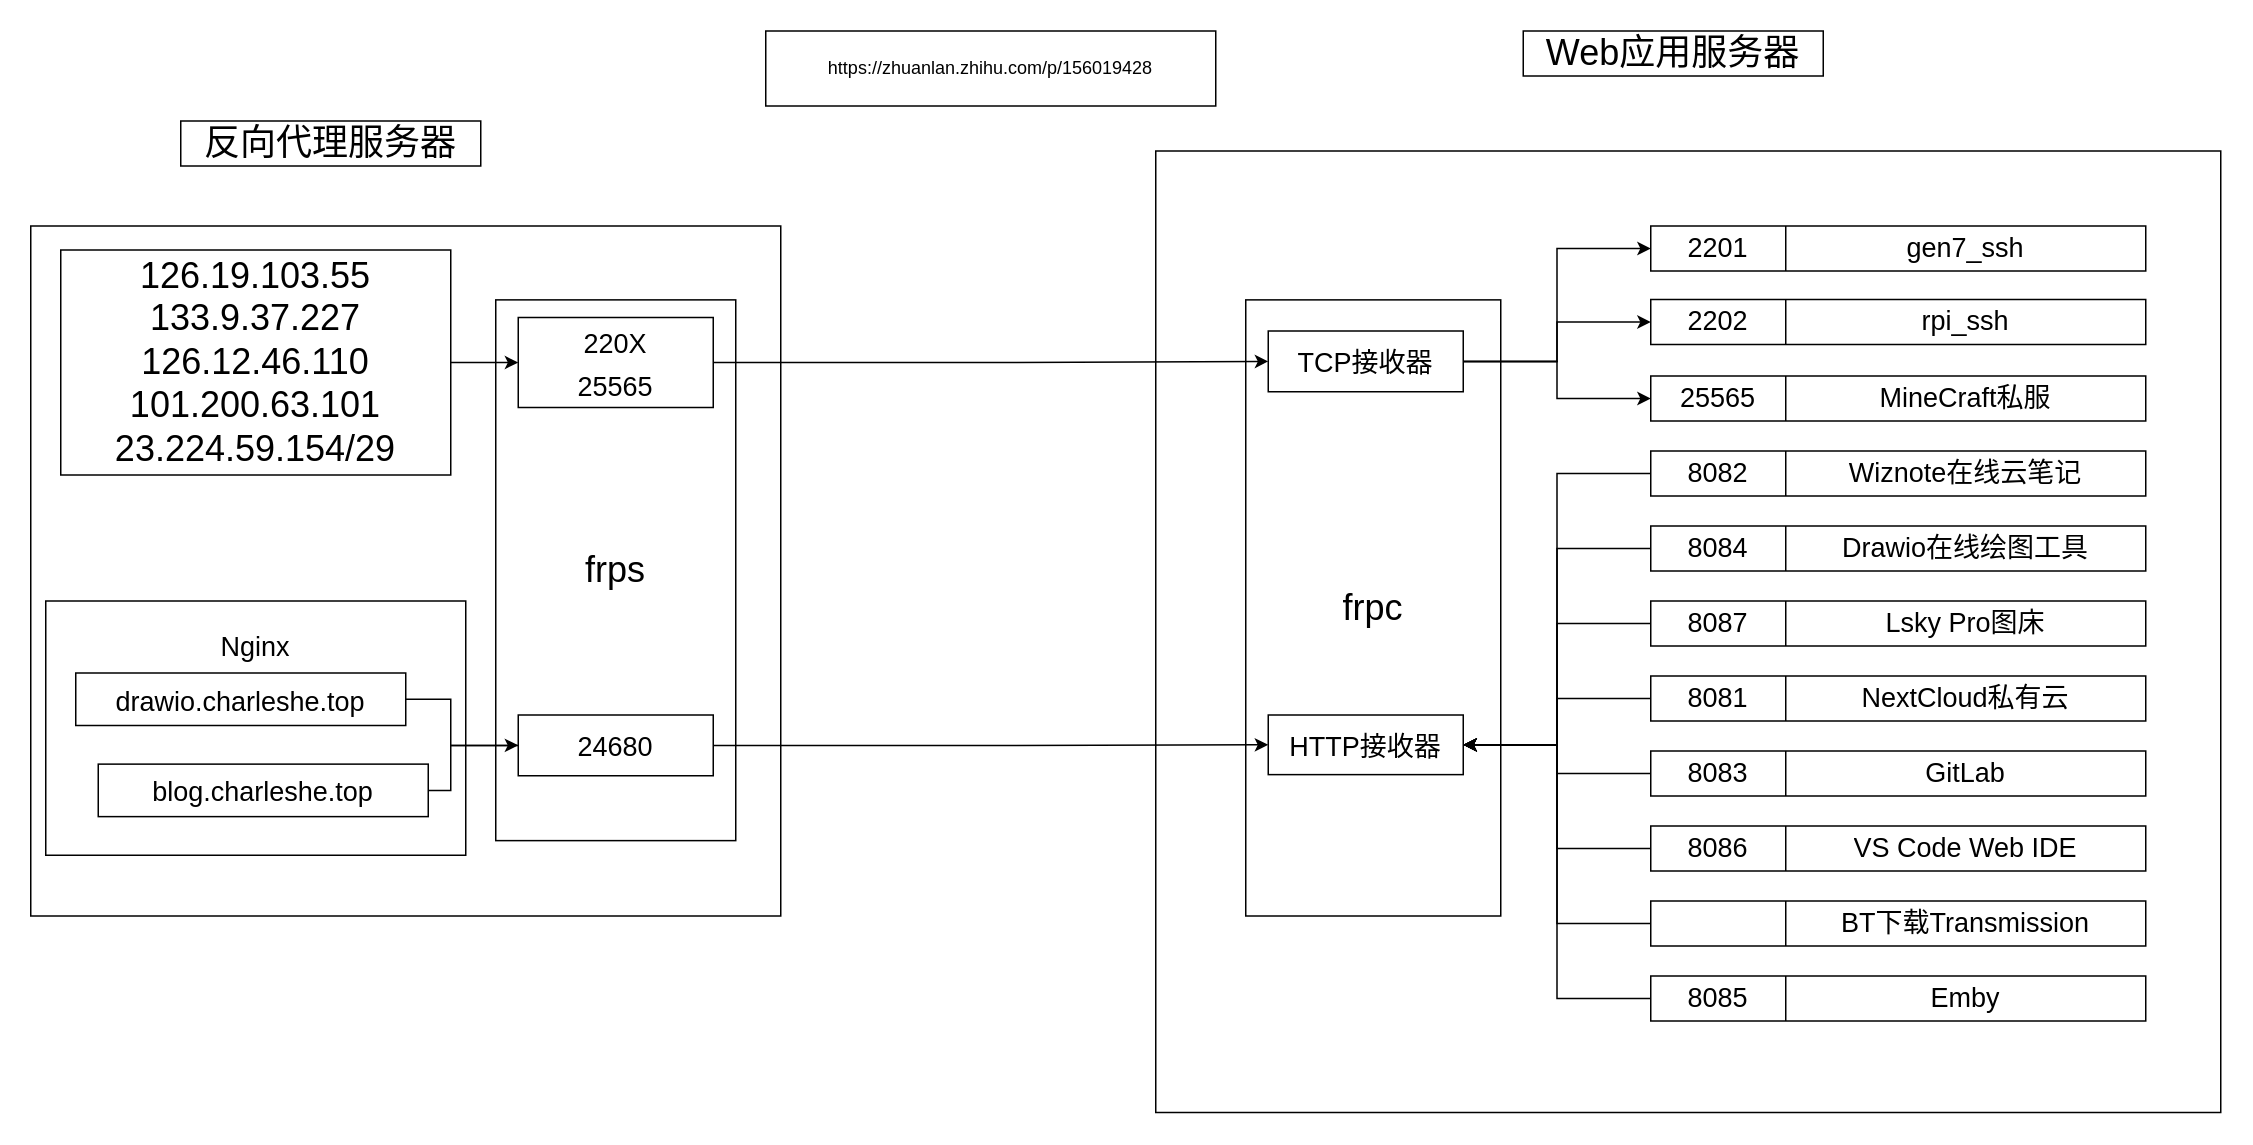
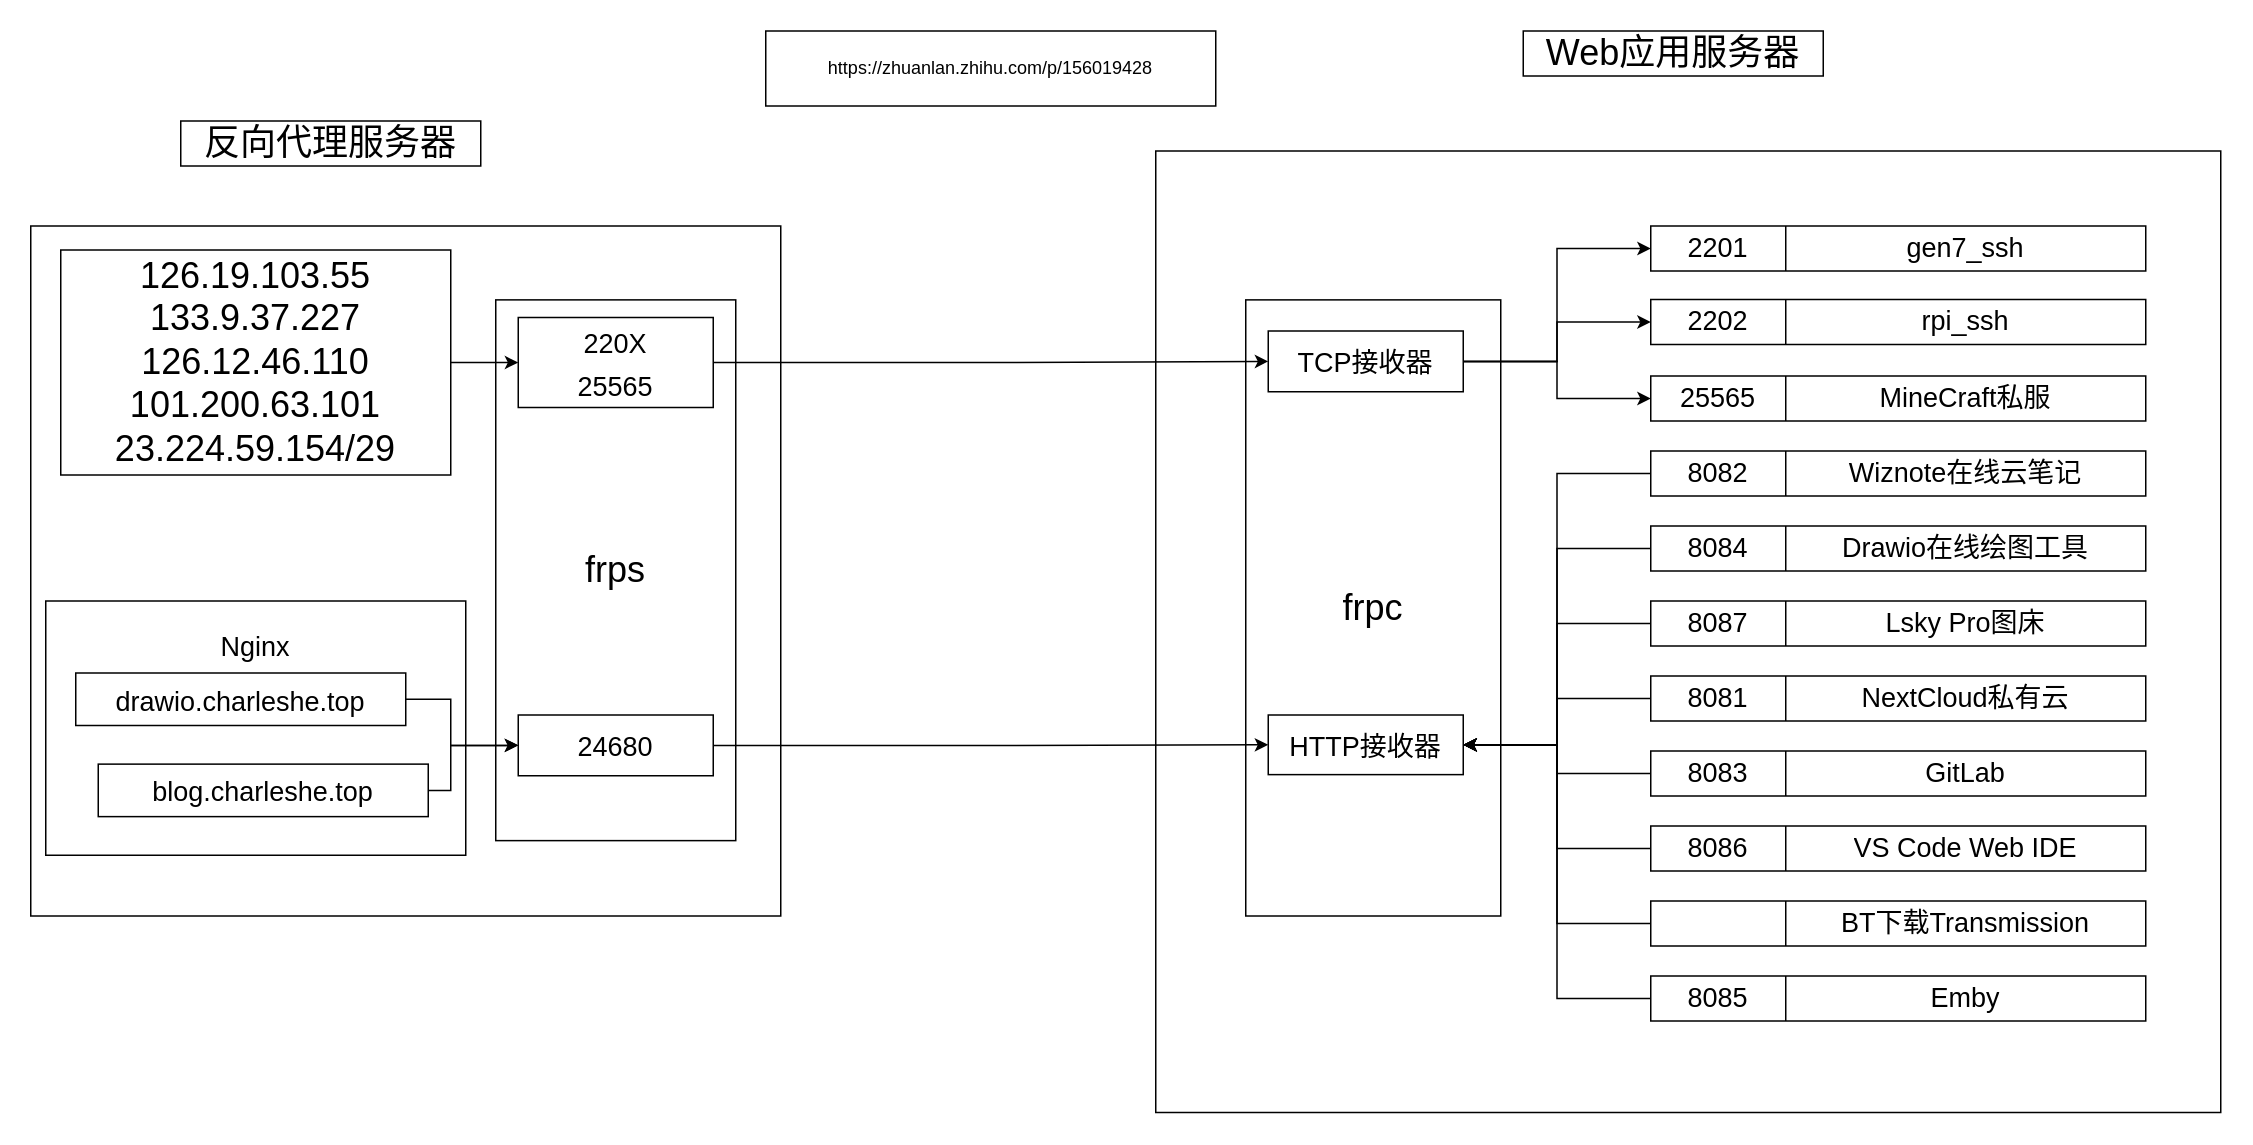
edge "24680" -- "blog.charleshe.top": arrowhead none -> classic
